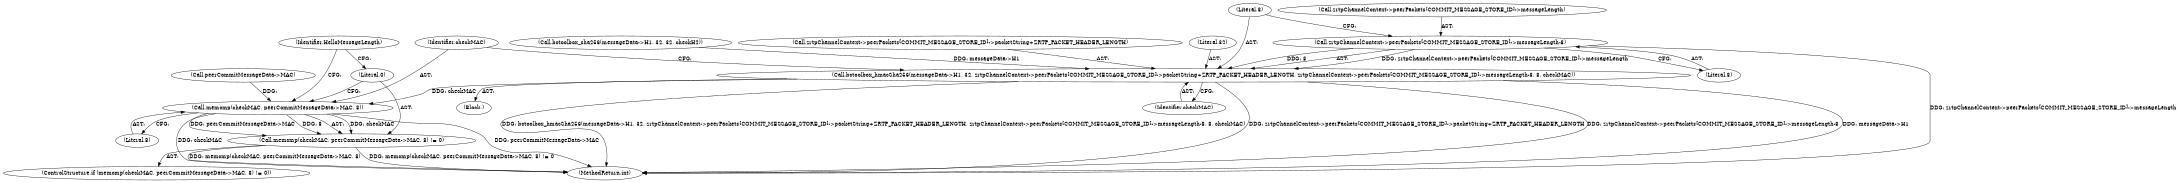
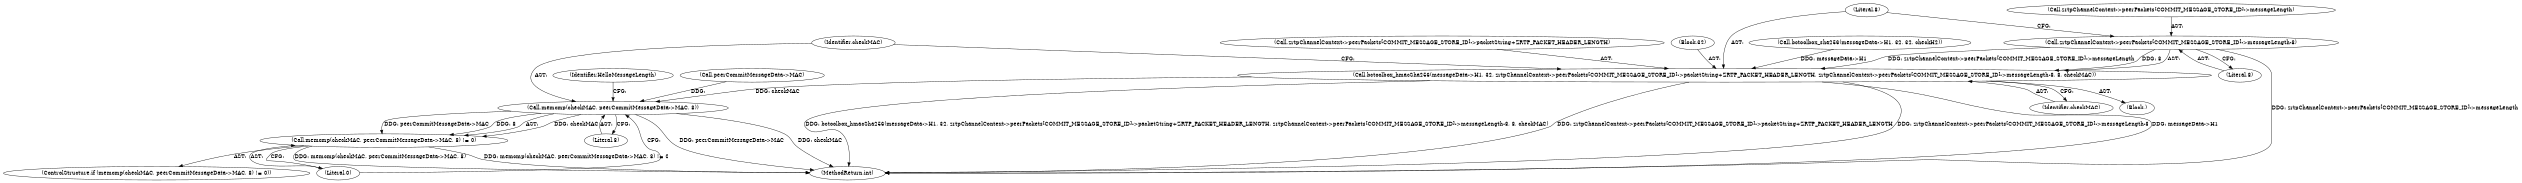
node "(Literal,32)": label "(Literal,32)" -> "(Block,32)"
edge "(Identifier,HelloMessageLength)" -> "(Literal,0)": now "(Call,memcmp(checkMAC, peerCommitMessageData->MAC, 8) != 0)" -> "(Literal,0)"
